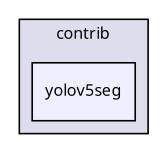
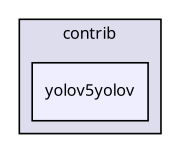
node "yolov5seg": label "yolov5seg" -> "yolov5yolov"
